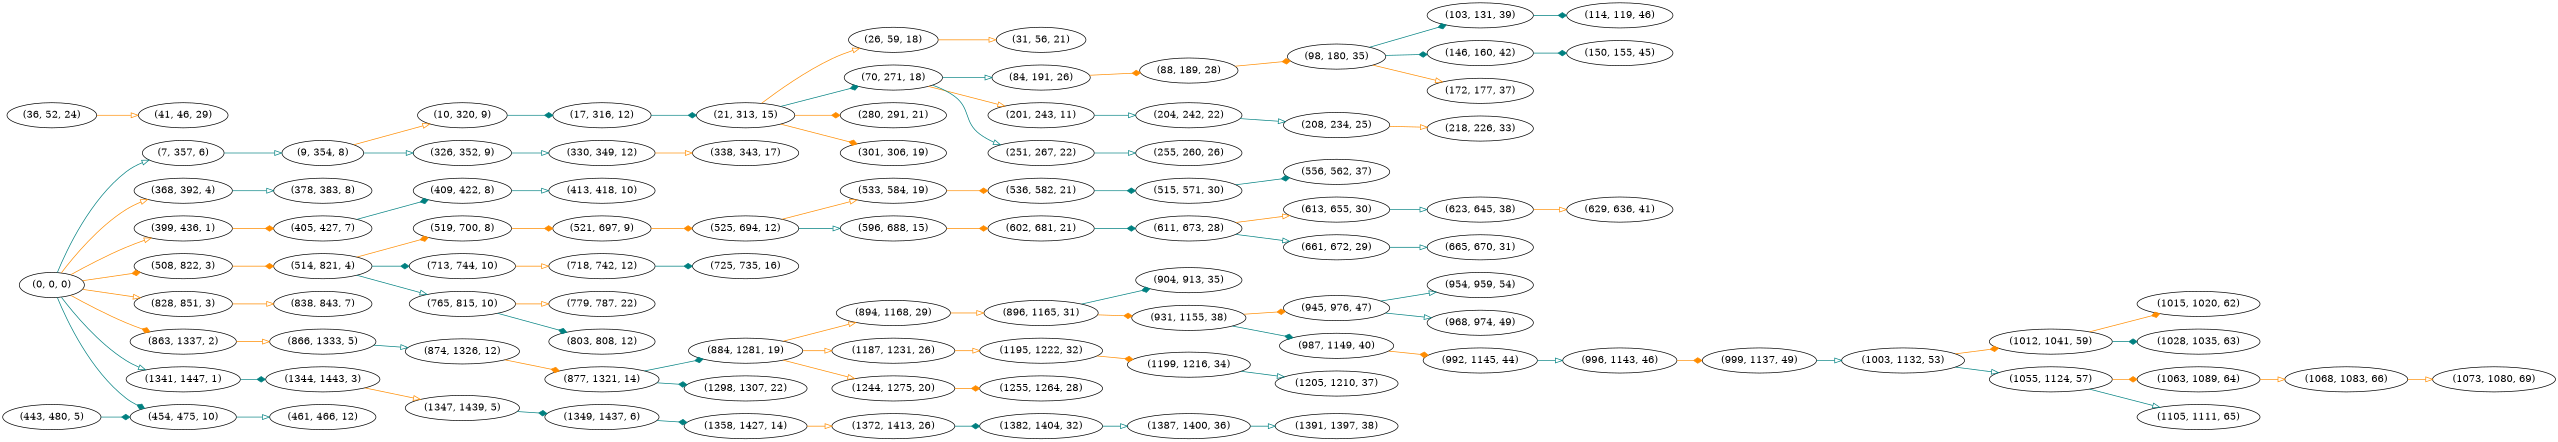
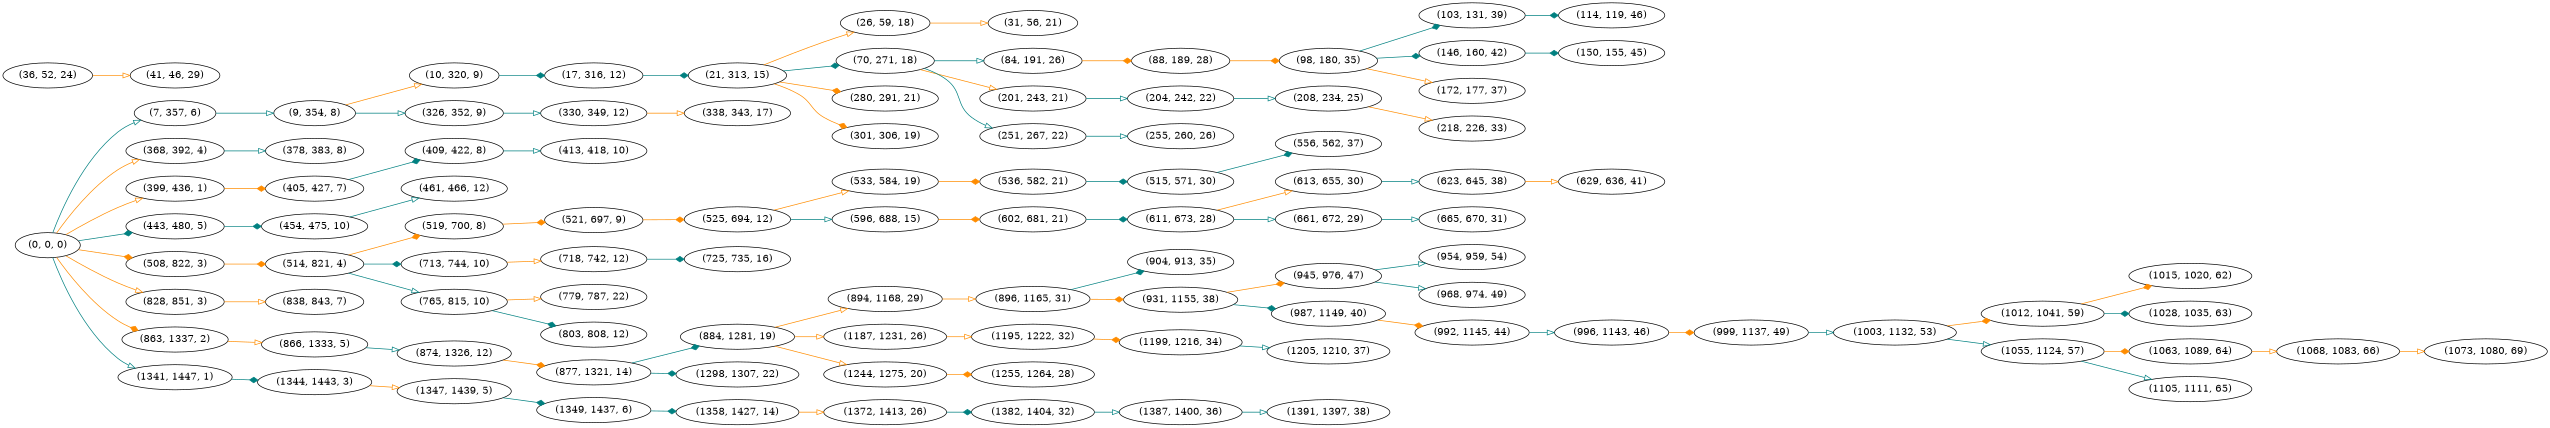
node "(201, 243, 11)": label "(201, 243, 11)" -> "(201, 243, 21)"
edge "(0, 0, 0)" -> "(454, 475, 10)": now "(0, 0, 0)" -> "(443, 480, 5)"
